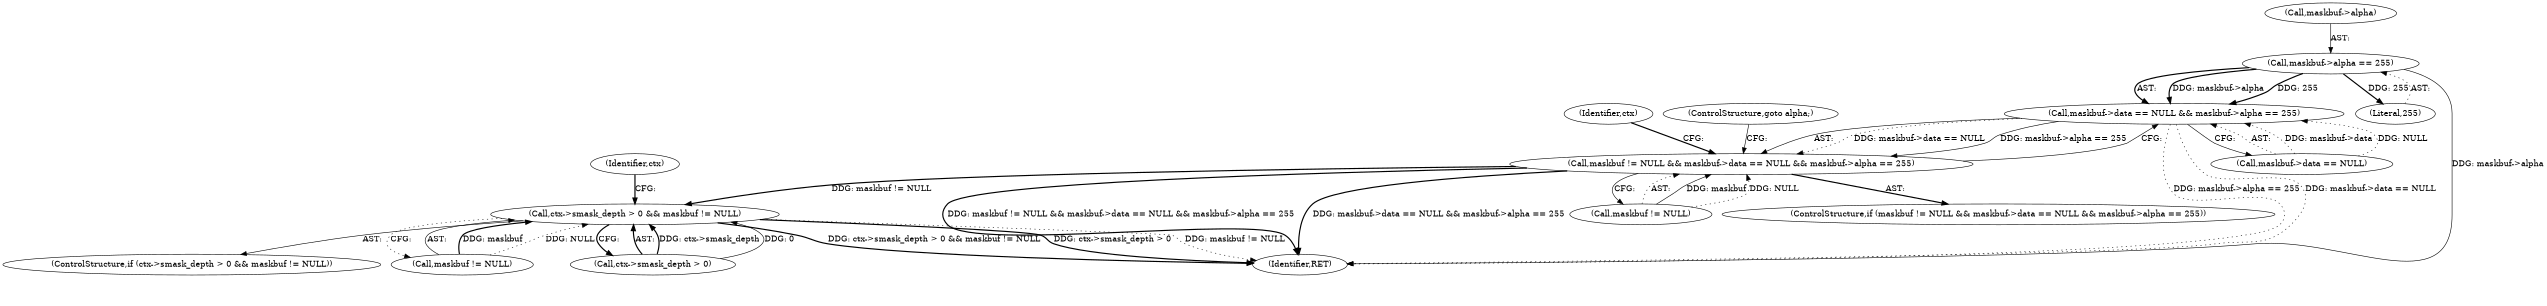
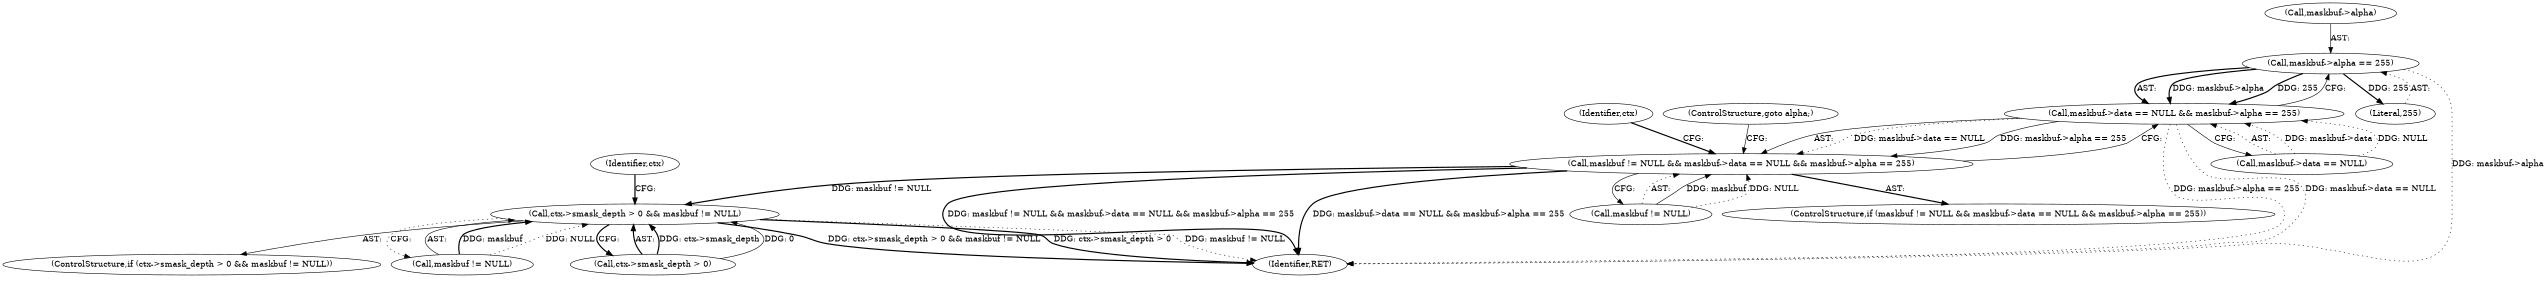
edge "(Call,maskbuf->data == NULL && maskbuf->alpha == 255)" -> "(Call,maskbuf->alpha == 255)": added, label "CFG:"
edge "(Call,maskbuf->alpha == 255)" -> "(Identifier,RET)": style solid -> dotted
